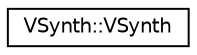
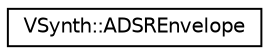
node "VSynth::VSynth": label "VSynth::VSynth" -> "VSynth::ADSREnvelope"
